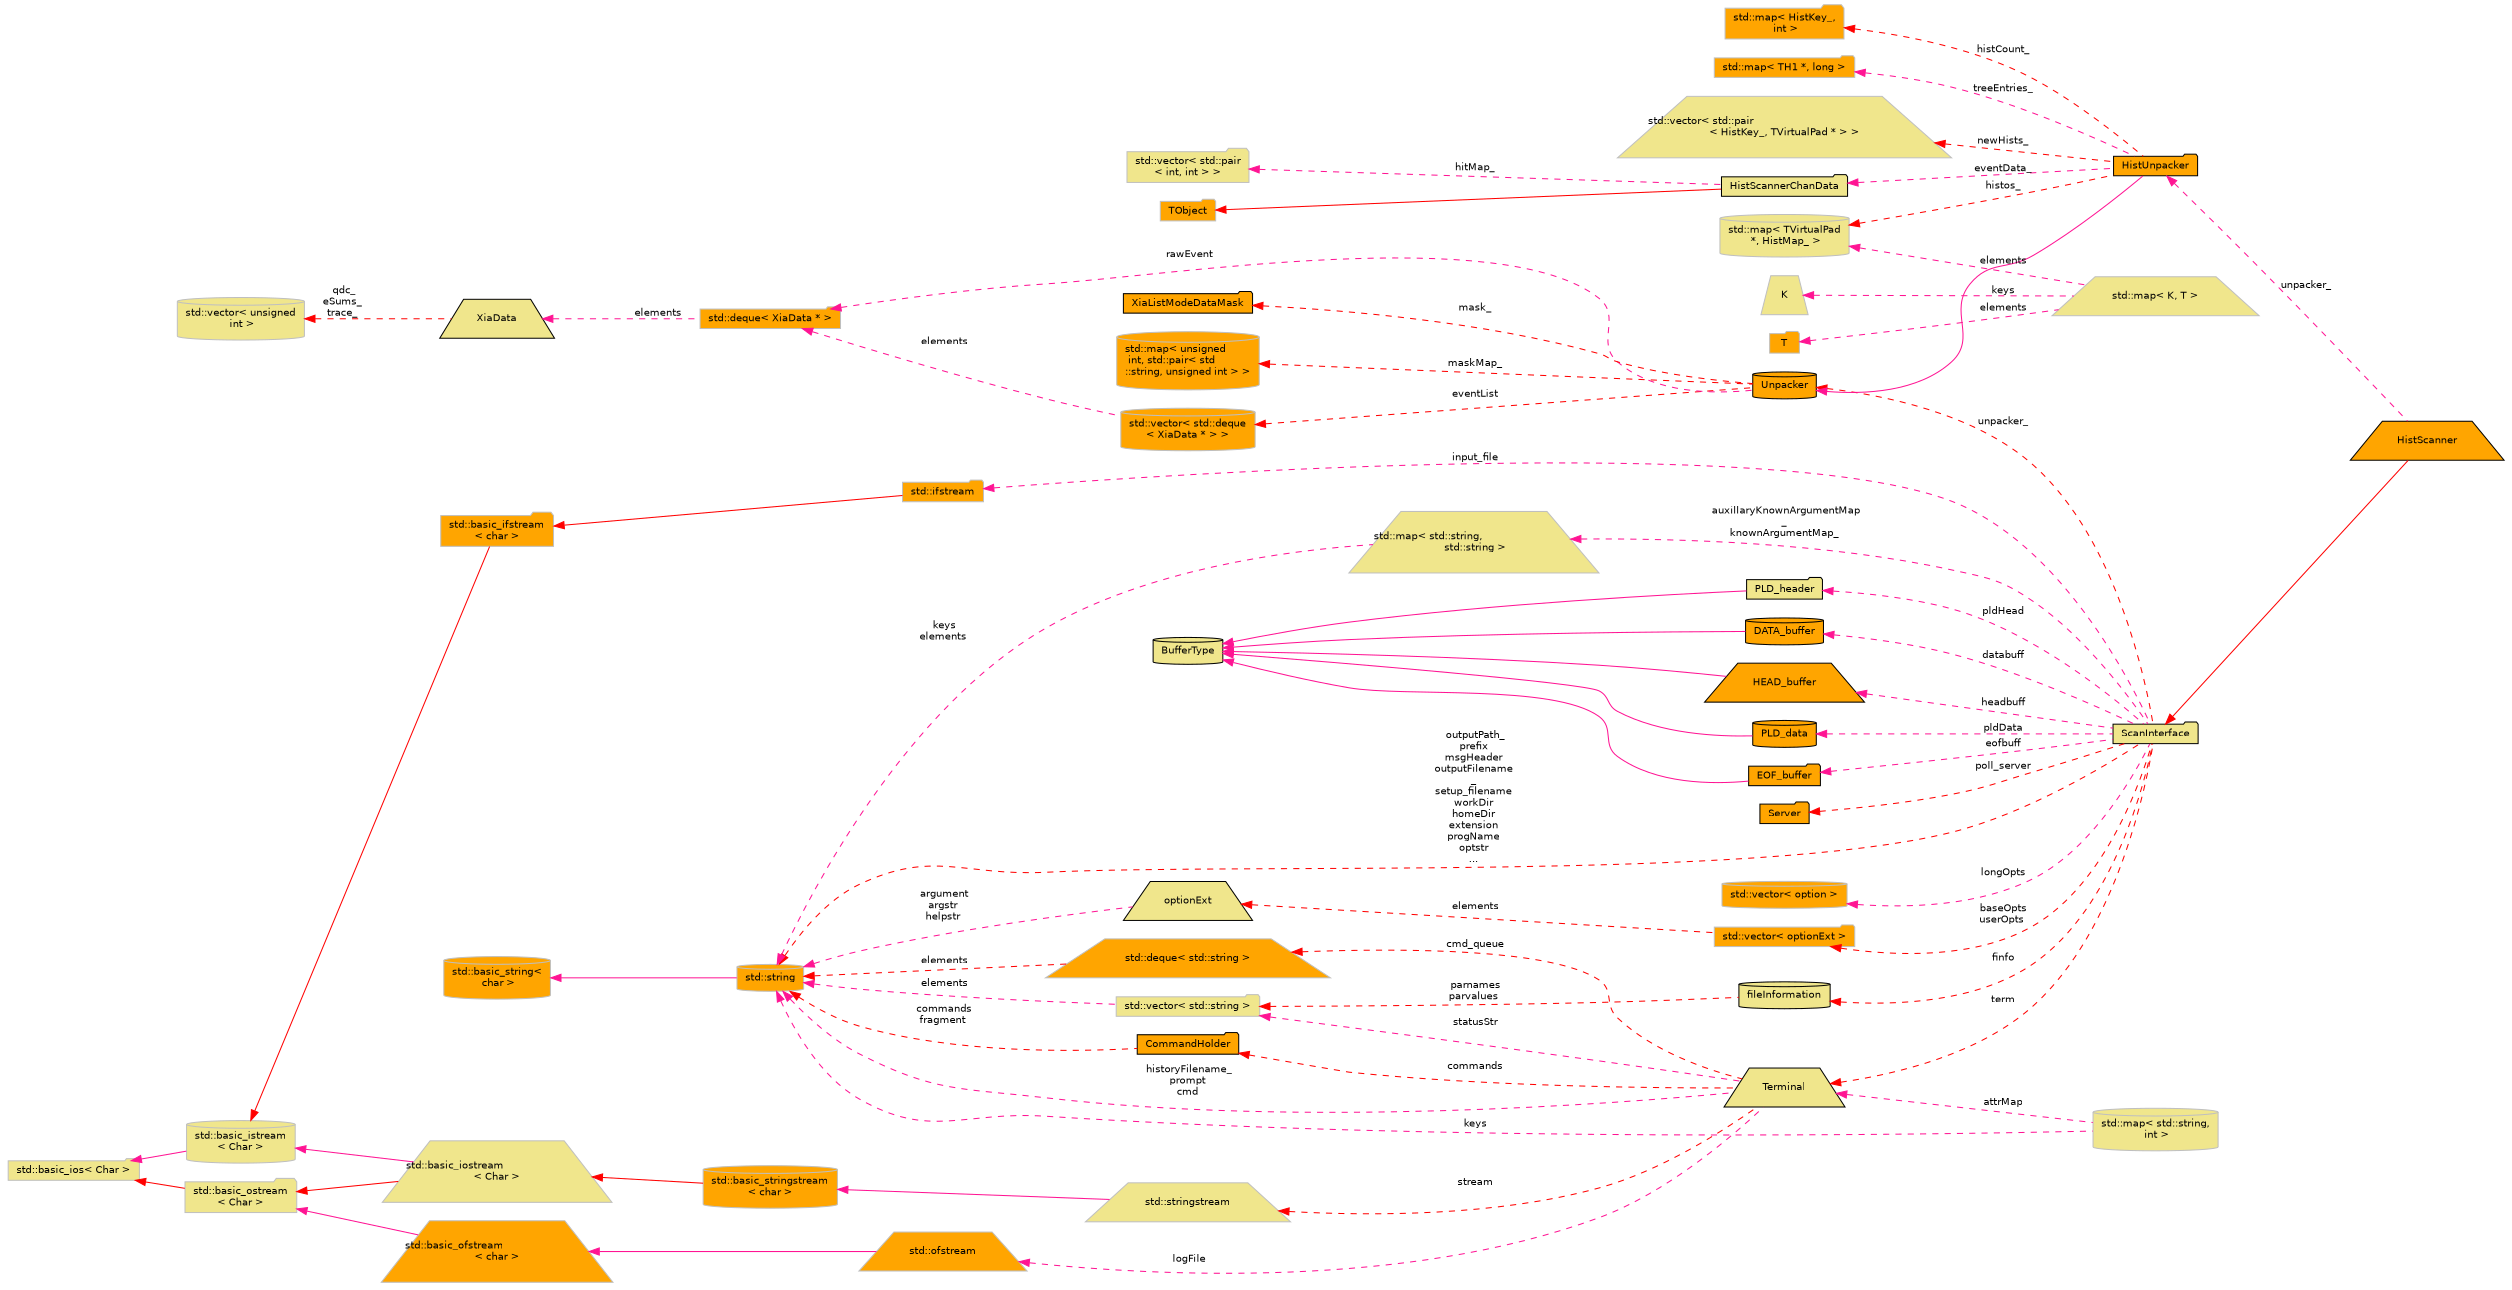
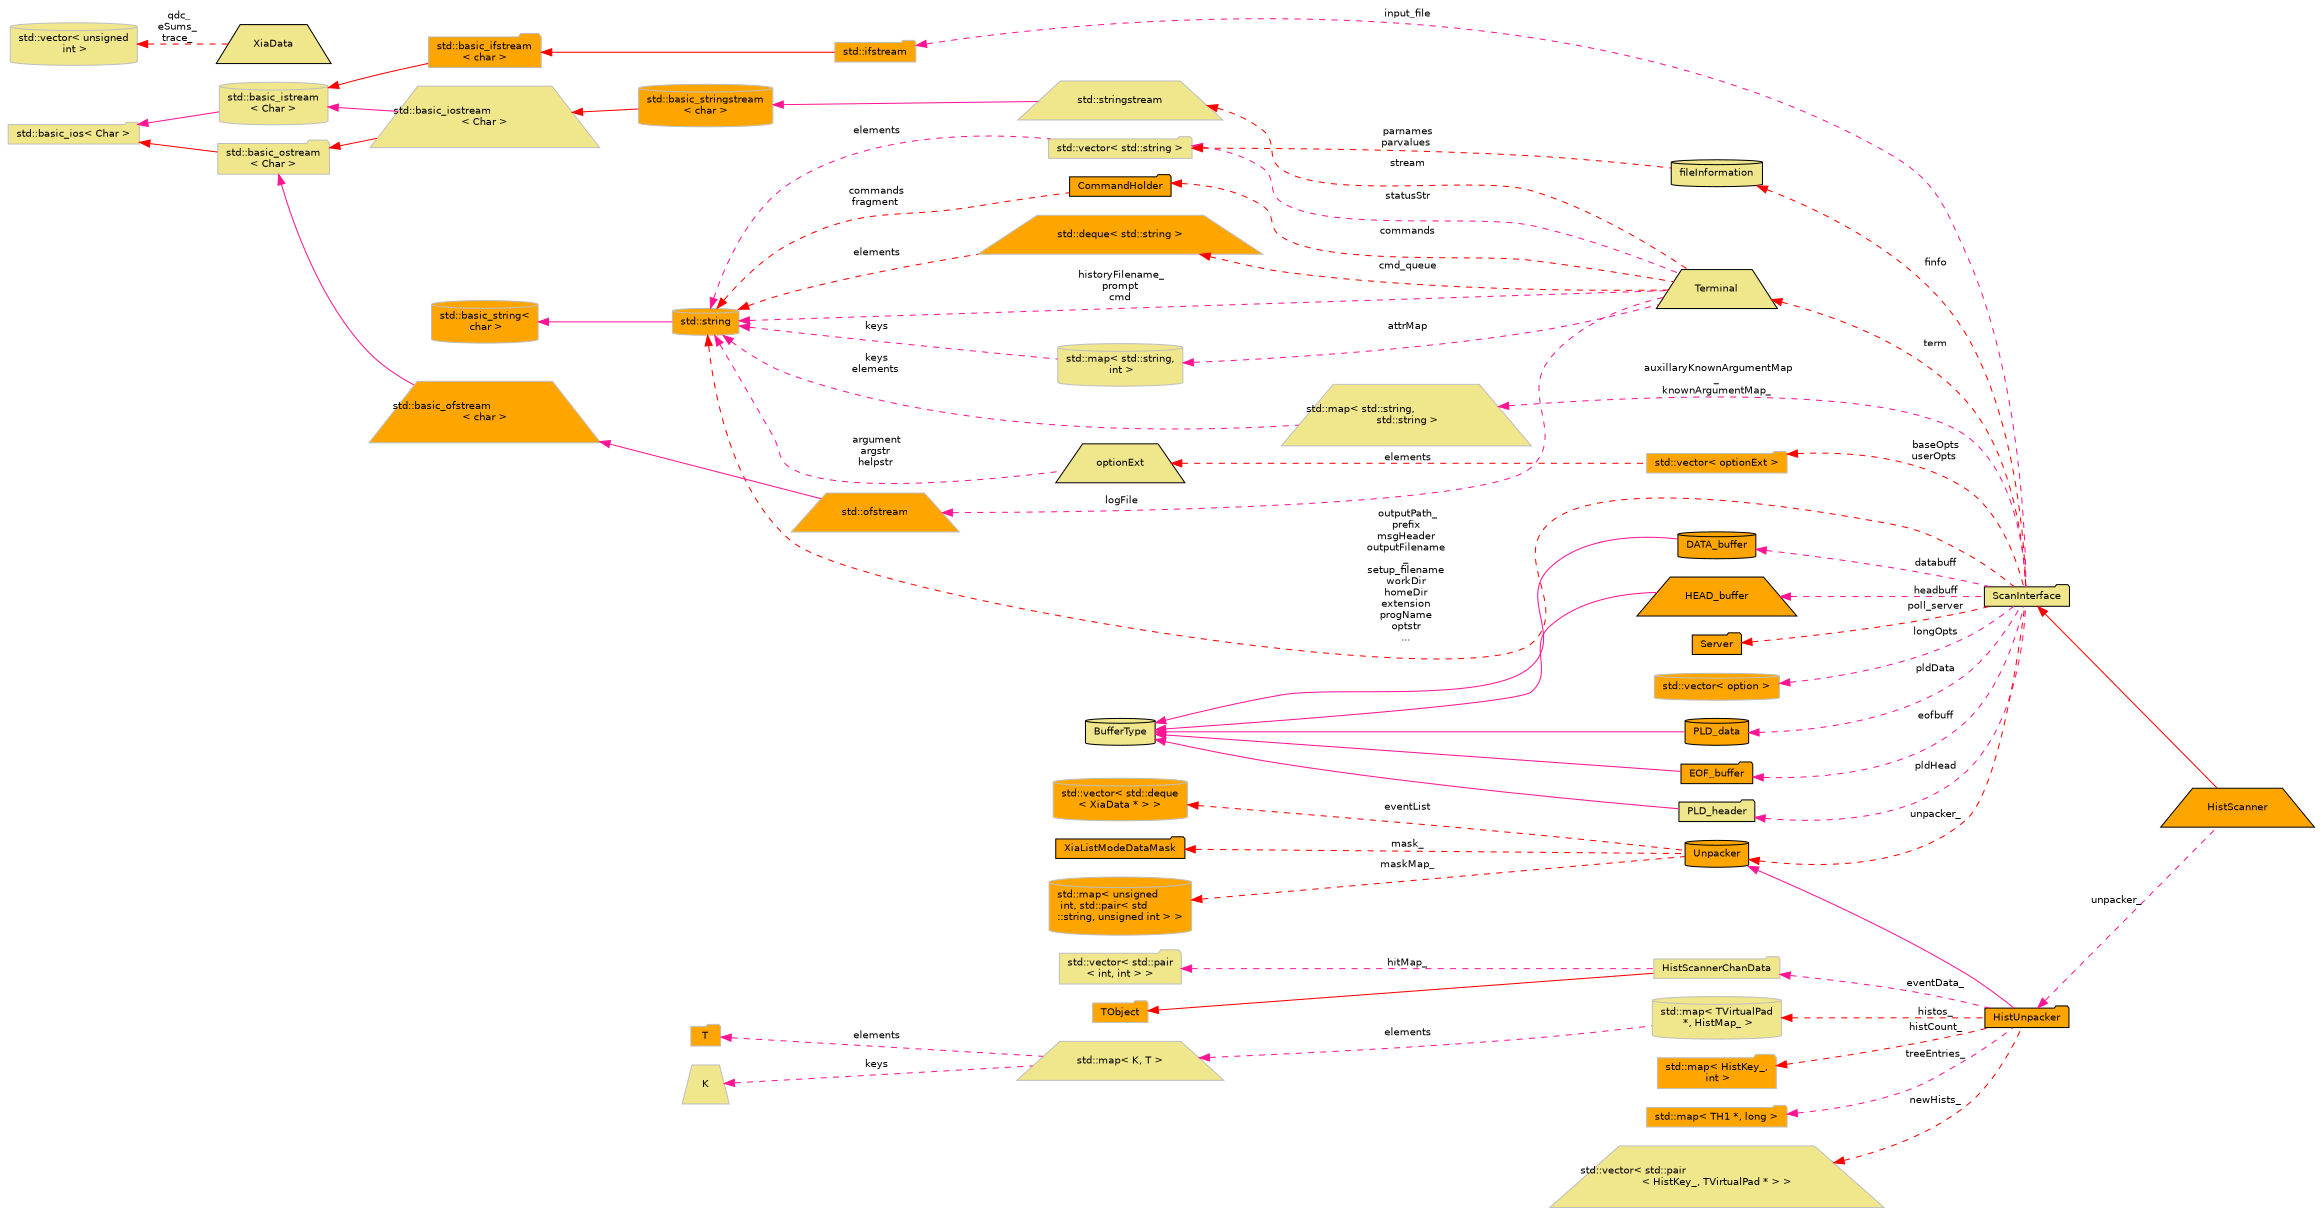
node "HistScannerChanData": color black -> grey75
edge "std::map< K, T >" -> "std::map< TVirtualPad *, HistMap_ >": reversed
node "std::deque< XiaData * >": removed
edge "std::map< std::string, int >" -> "Terminal": reversed
